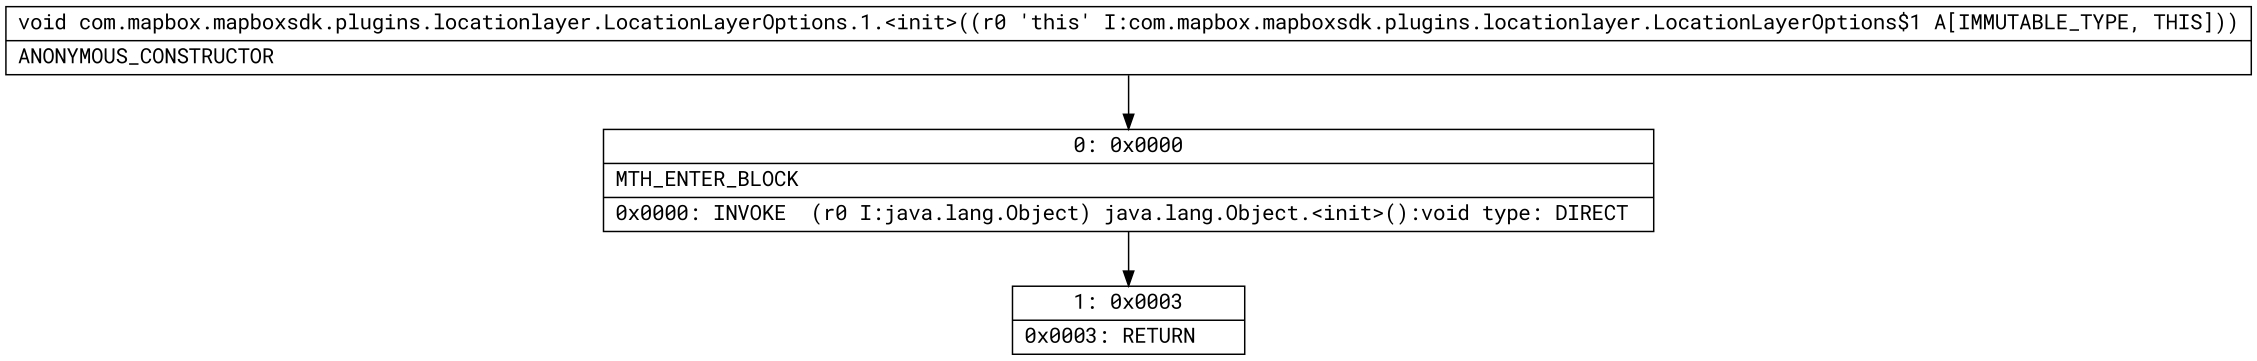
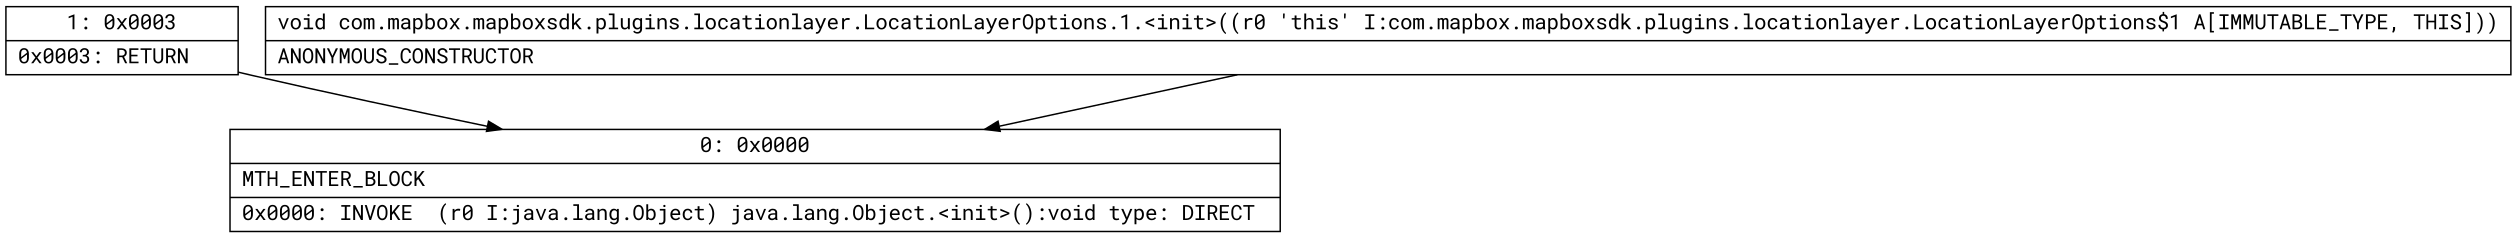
edge "0: 0x0000" -> "1: 0x0003": reversed
